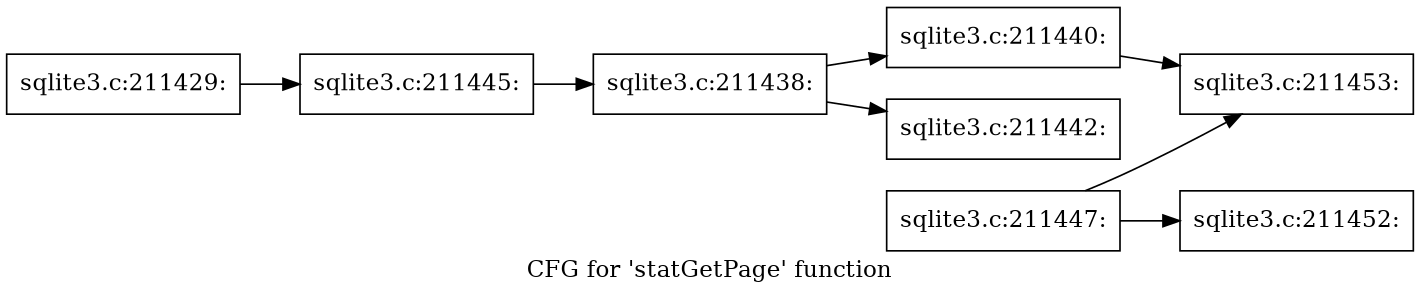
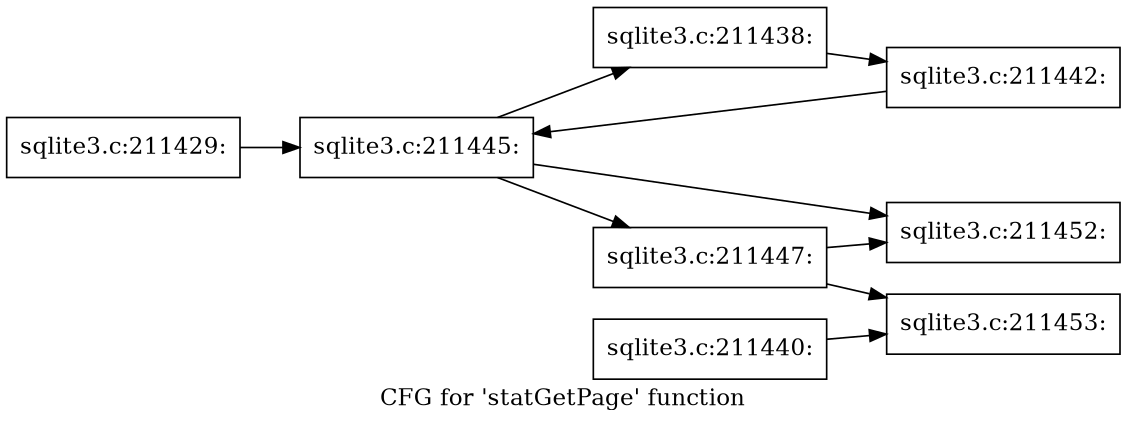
edge "sqlite3.c:211438:" -> "sqlite3.c:211440:": removed
edge "sqlite3.c:211442:" -> "sqlite3.c:211445:": added
edge "sqlite3.c:211445:" -> "sqlite3.c:211452:": added
edge "sqlite3.c:211445:" -> "sqlite3.c:211447:": added
